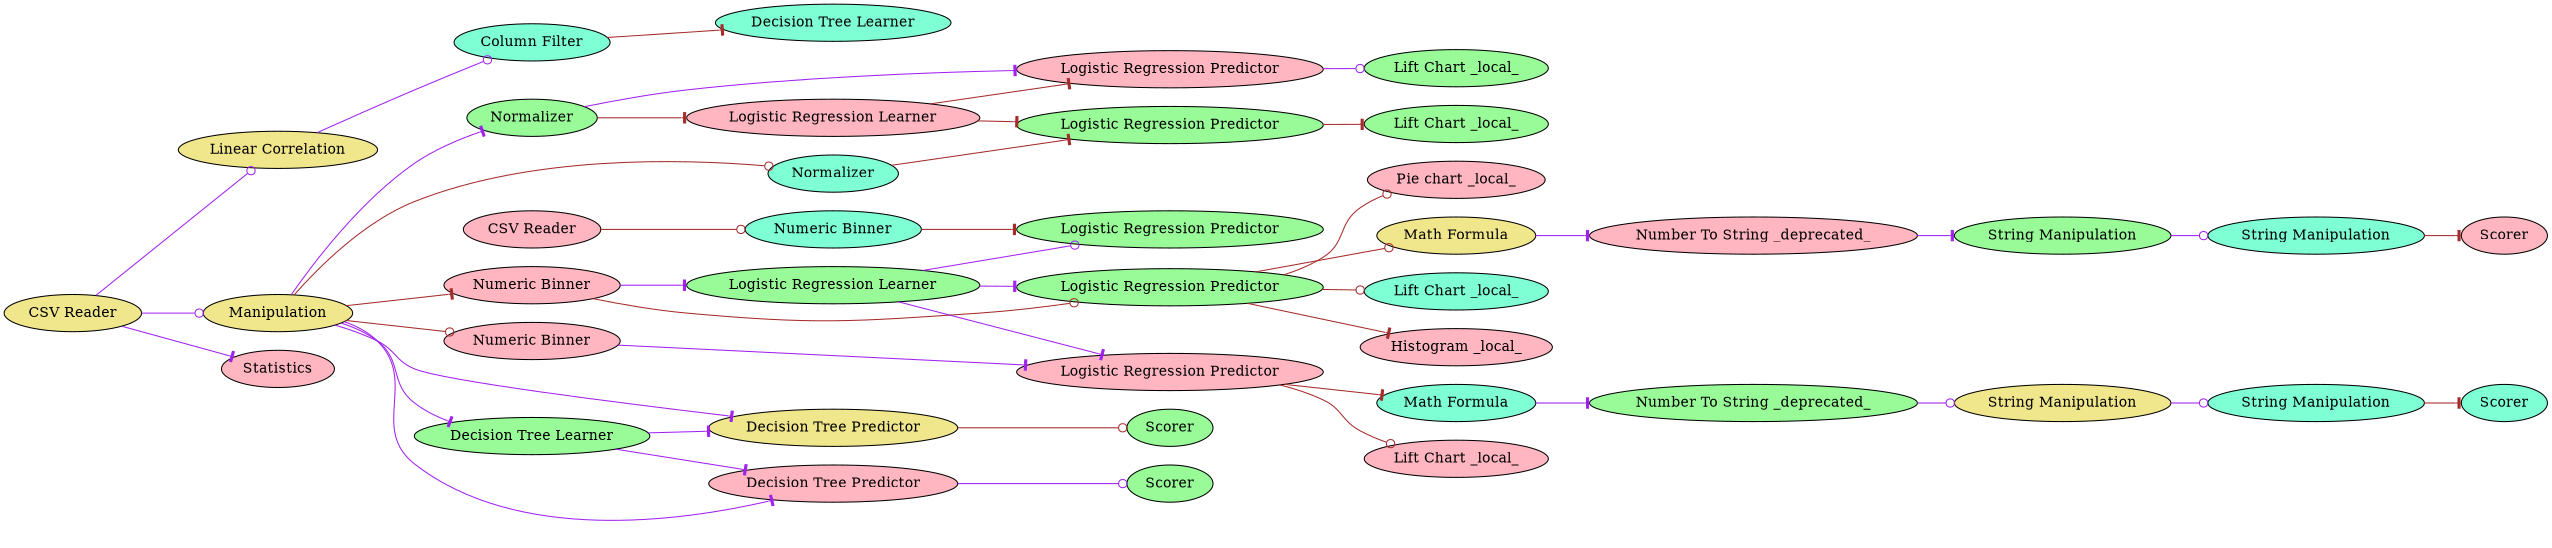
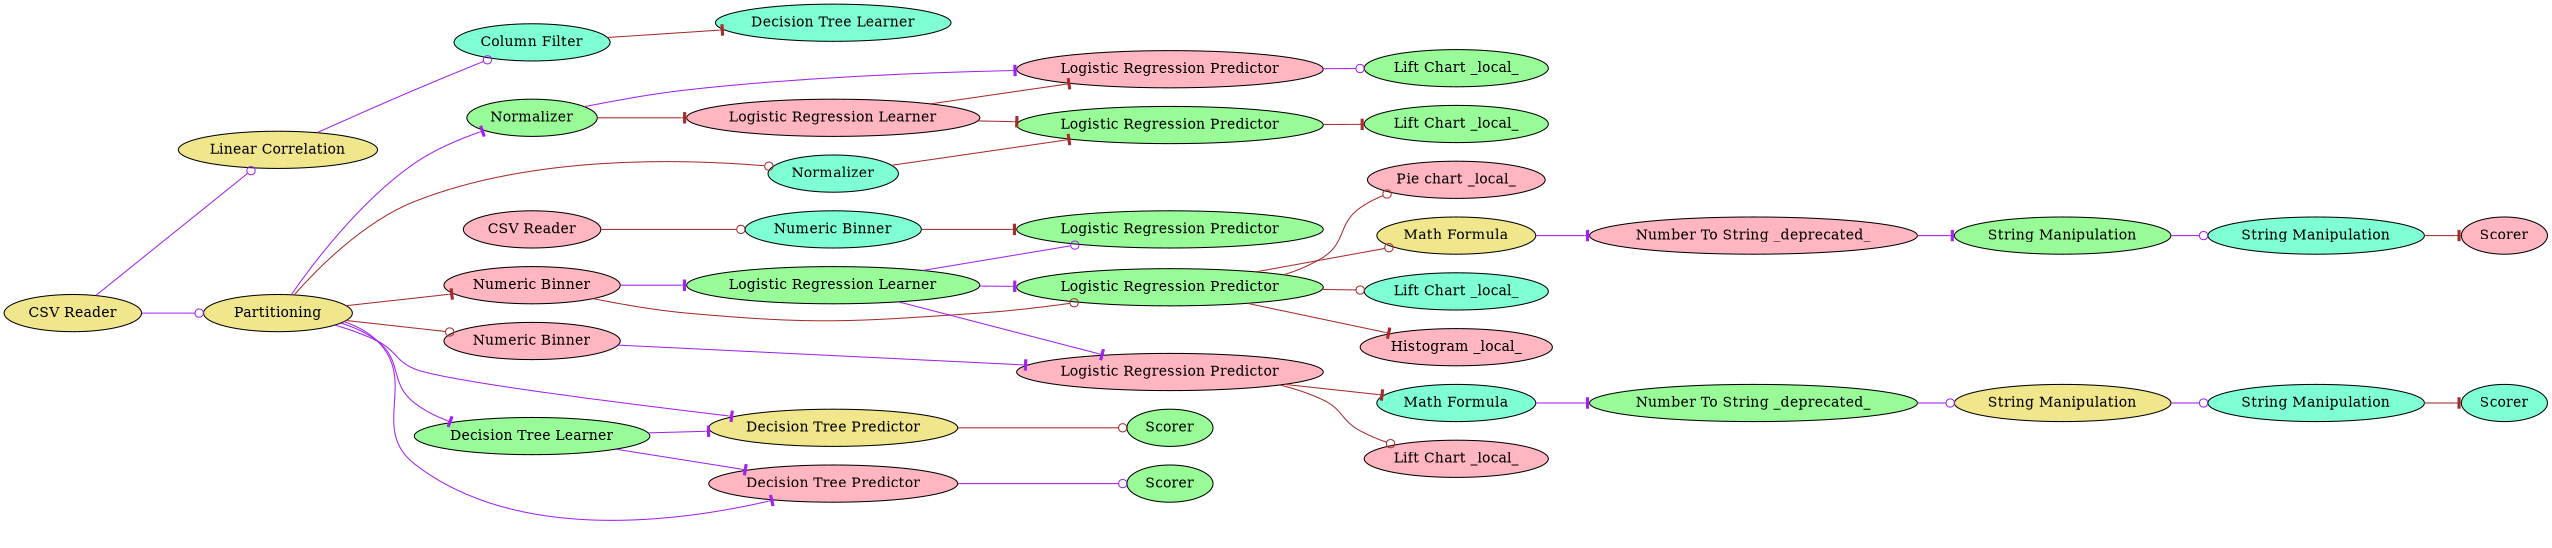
node "Manipulation": label "Manipulation" -> "Partitioning"
node "Statistics": removed
